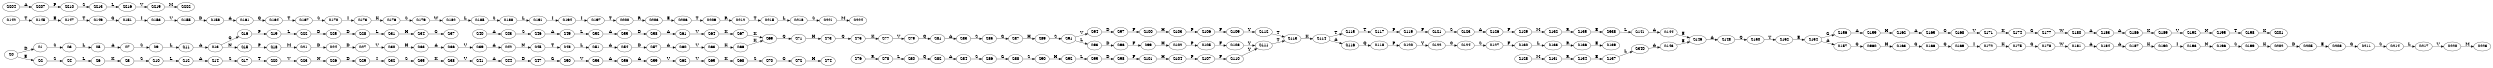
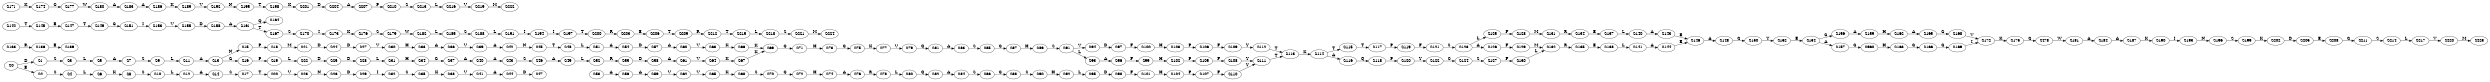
edge "S201" -> "S204": added, label "D"
edge "S164" -> "S167": now "S161" -> "S167"
edge "S52" -> "S55": label "A" -> "R"
node "S338": label "S338" -> "S138"
edge "S168" -> "S171": now "S168" -> "S172"
node "S125": added
edge "S93" -> "S96": label "D" -> "A"
edge "S130" -> "S133": now "S130" -> "S132"
node "S178": label "S178" -> "S478"
node "S340": label "S340" -> "S140"
edge "S37" -> "S40": added, label "A"
node "S50": removed
edge "S74" -> "S76": added, label "A"
